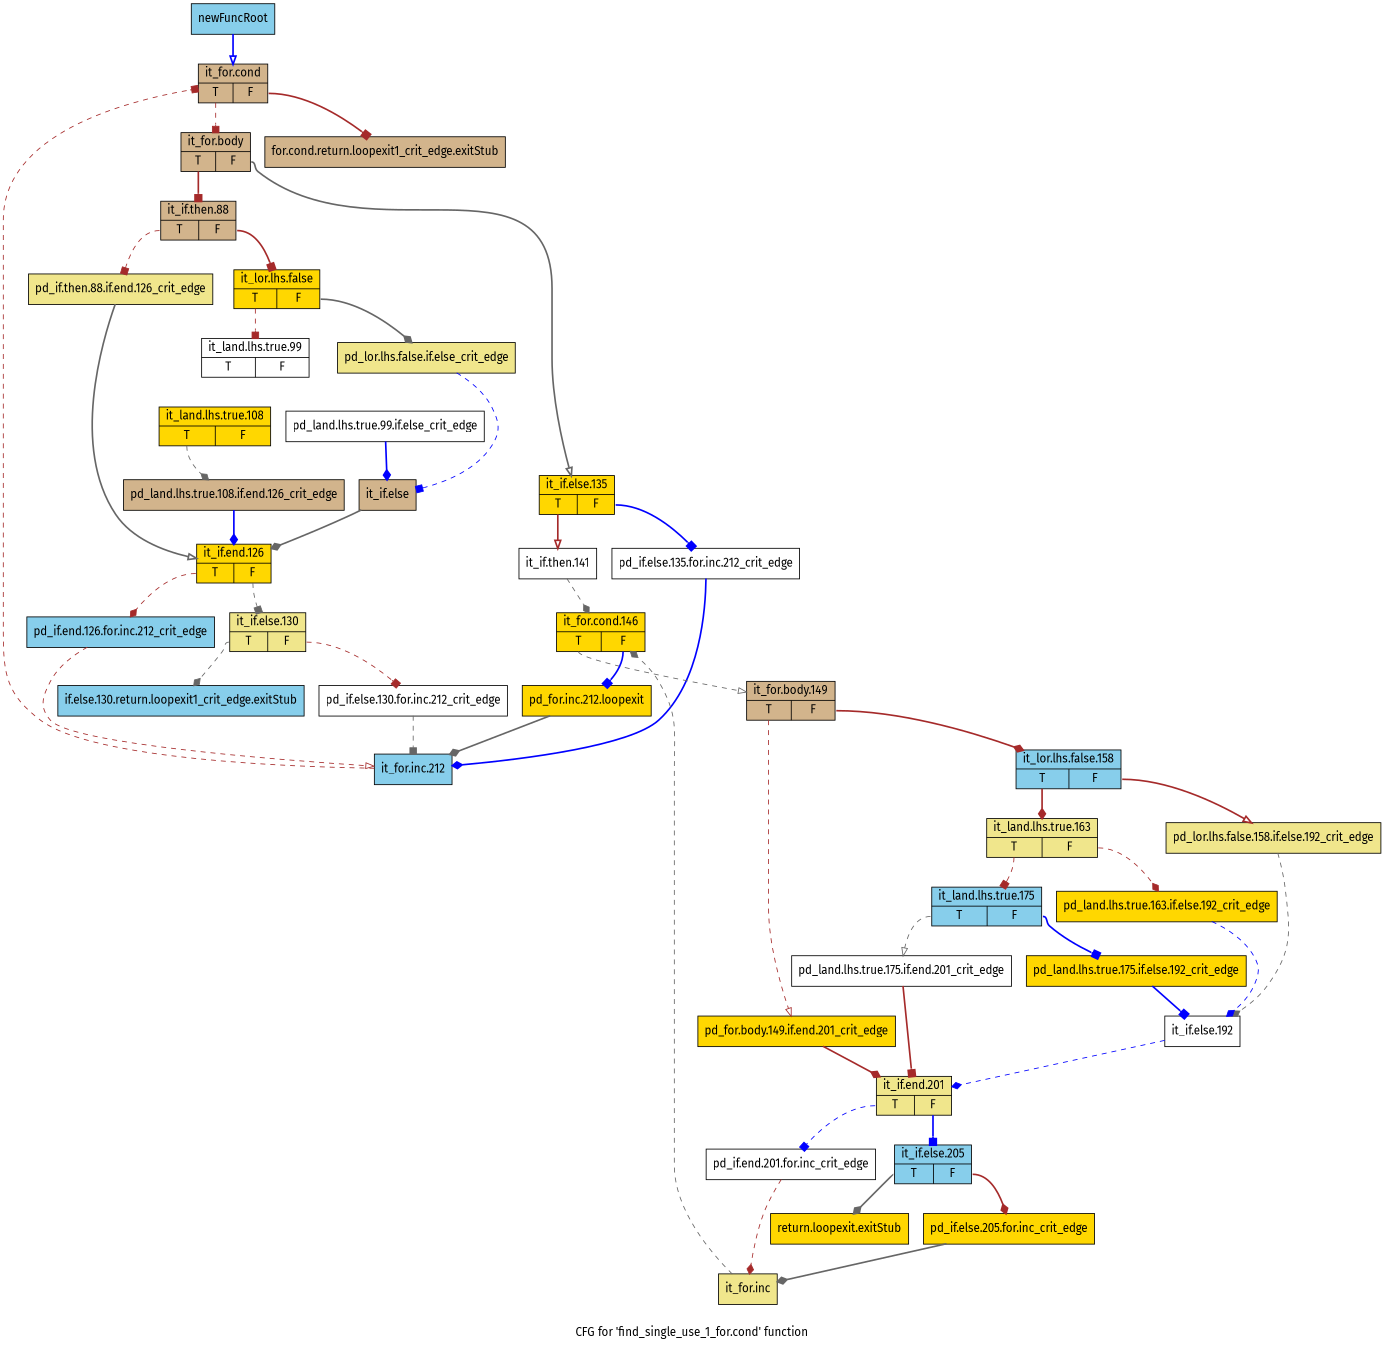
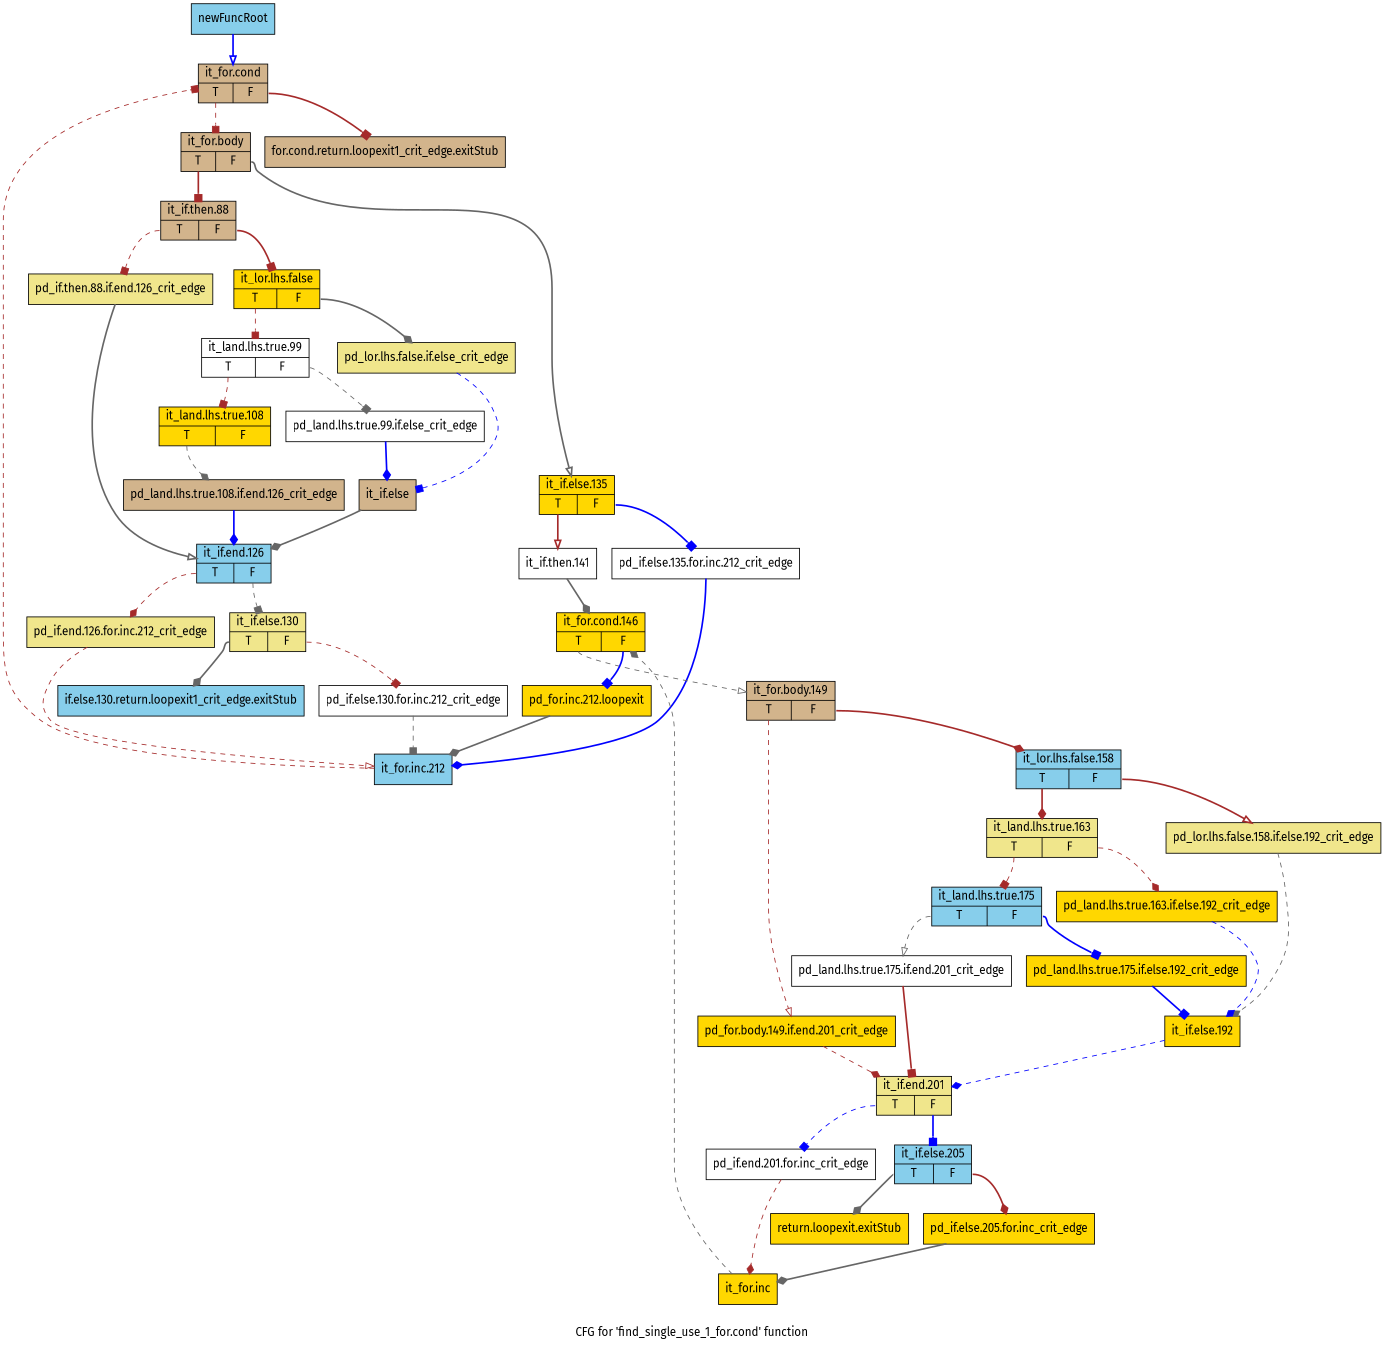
edge "it_land.lhs.true.99" -> "pd_land.lhs.true.99.if.else_crit_edge": added
edge "it_land.lhs.true.99" -> "it_land.lhs.true.108": added
node "it_if.end.126": fillcolor gold -> skyblue
edge "it_if.then.141" -> "it_for.cond.146": style dashed -> bold
node "pd_if.end.126.for.inc.212_crit_edge": fillcolor skyblue -> khaki
edge "it_if.else.130" -> "if.else.130.return.loopexit1_crit_edge.exitStub": style dashed -> bold
node "it_if.else.192": fillcolor white -> gold
edge "pd_for.body.149.if.end.201_crit_edge" -> "it_if.end.201": style bold -> dashed
node "it_for.inc": fillcolor khaki -> gold
